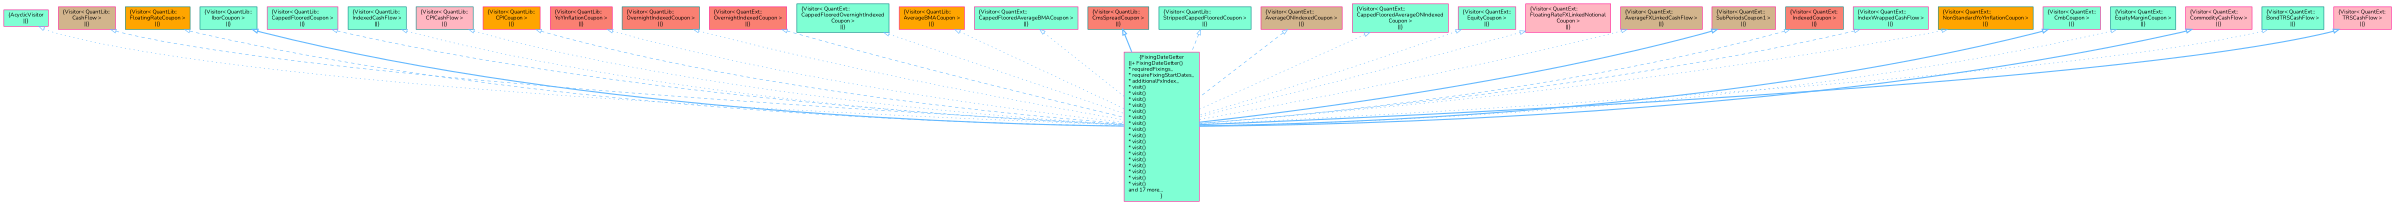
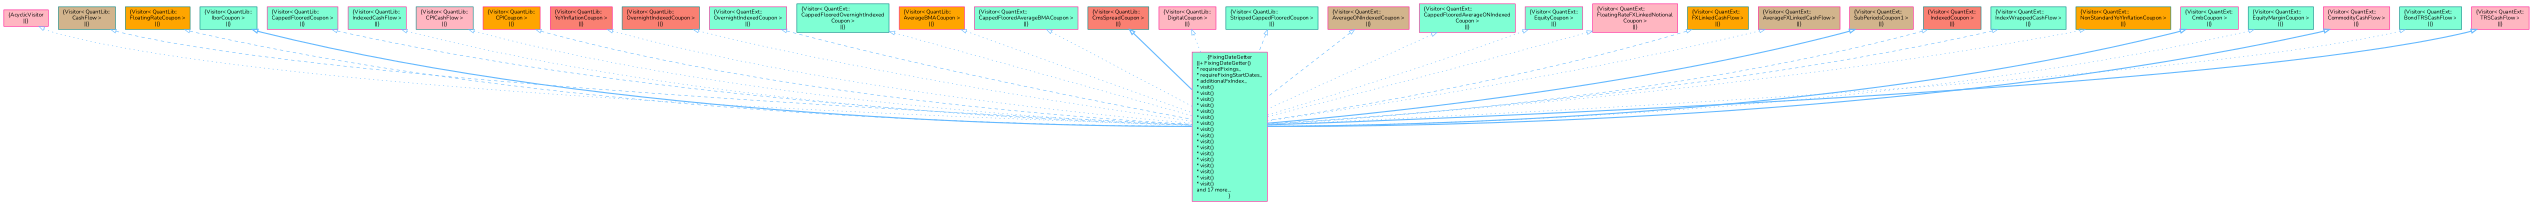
node "{AcyclicVisitor ||}": fillcolor aquamarine -> lightpink
node "{Visitor< QuantLib:: CashFlow > ||}": color deeppink -> teal
node "{Visitor< QuantLib:: IndexedCashFlow > ||}": color teal -> deeppink
node "{Visitor< QuantExt:: OvernightIndexedCoupon > ||}": fillcolor salmon -> aquamarine
node "{Visitor< QuantLib:: DigitalCoupon > ||}": added
node "{Visitor< QuantExt:: FXLinkedCashFlow > ||}": added
node "{Visitor< QuantExt:: IndexWrappedCashFlow > ||}": color deeppink -> teal
